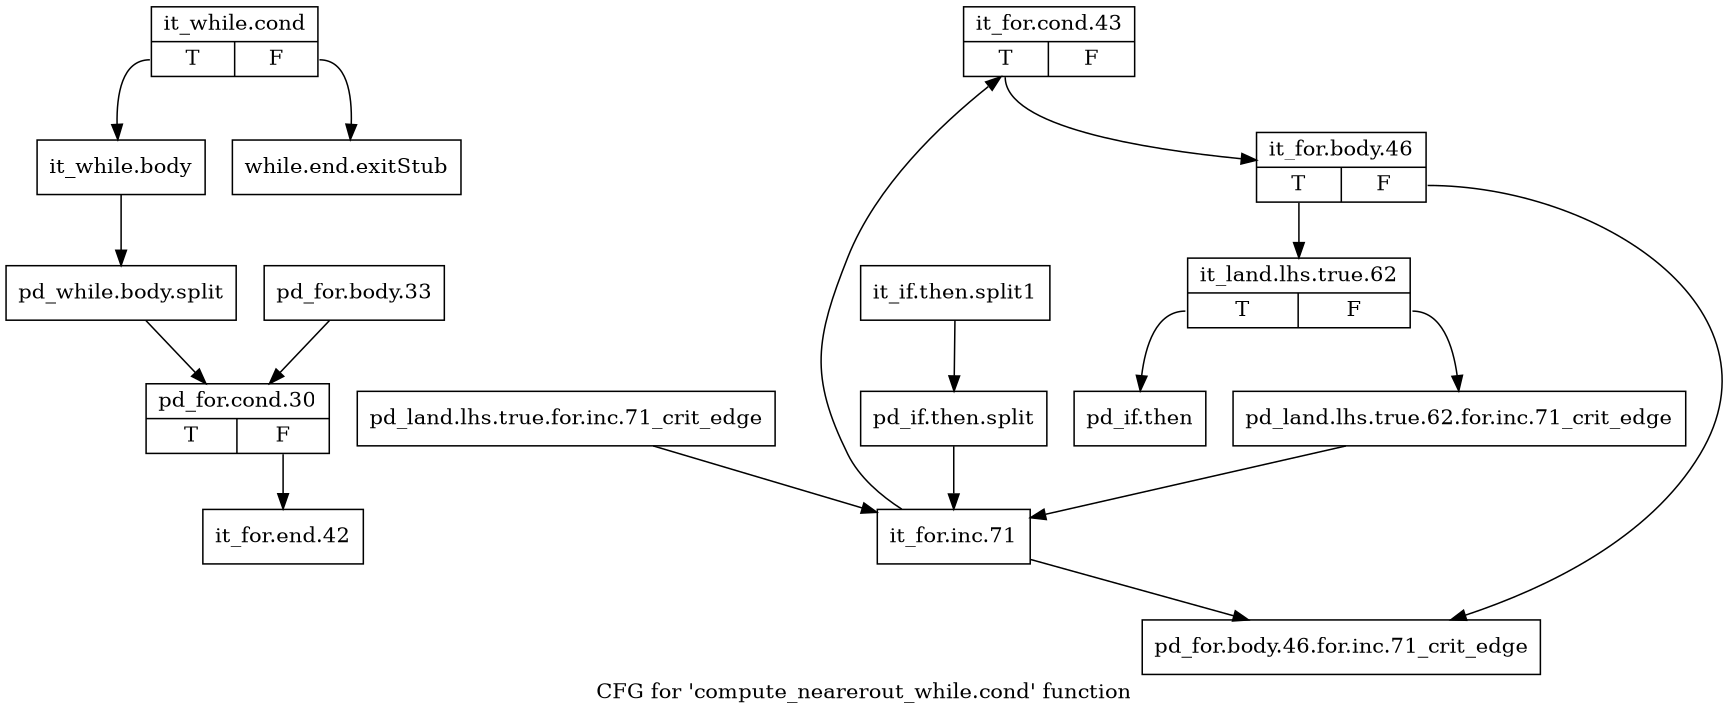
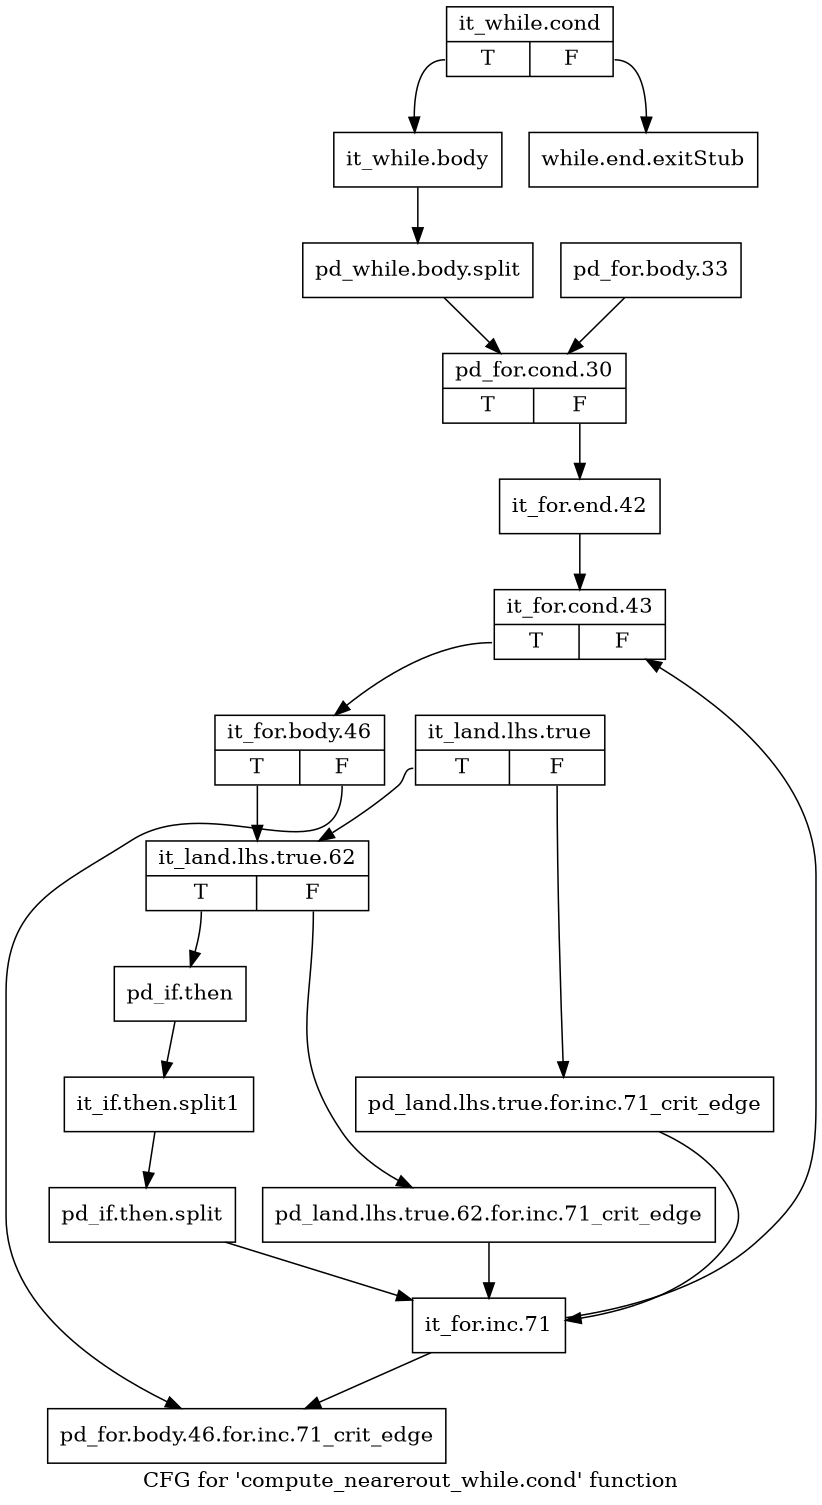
edge "it_for.end.42" -> "it_for.cond.43": added
node "it_land.lhs.true": added
edge "pd_if.then" -> "it_if.then.split1": added
